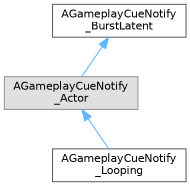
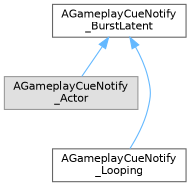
edge "AGameplayCueNotify _Looping" -> "AGameplayCueNotify _Actor": now "AGameplayCueNotify _Looping" -> "AGameplayCueNotify _BurstLatent"
